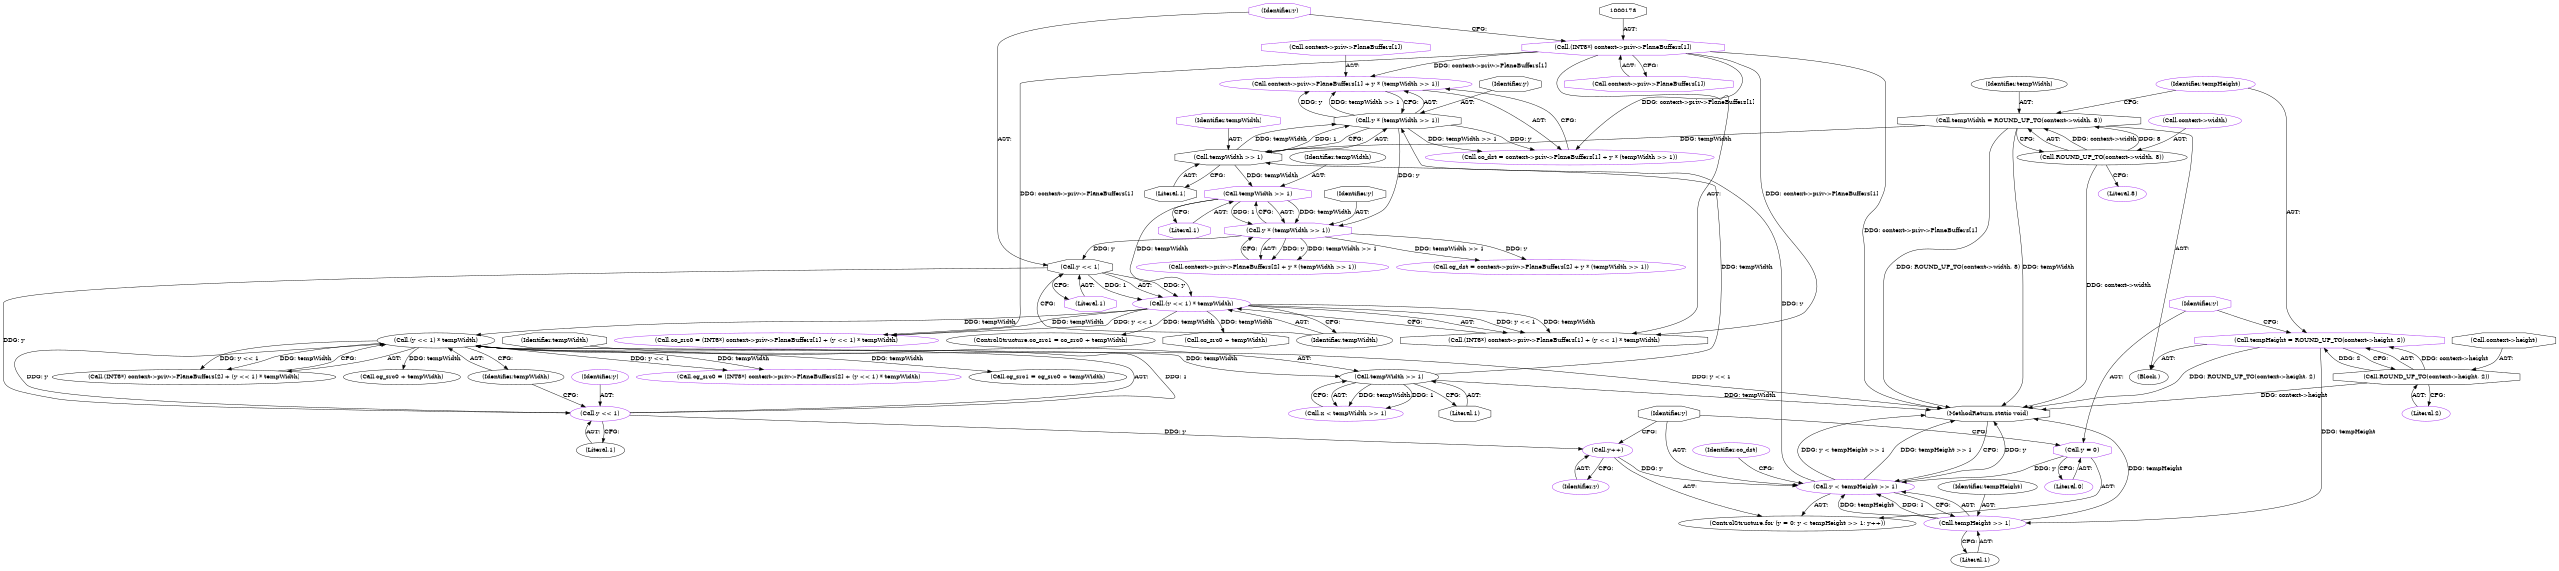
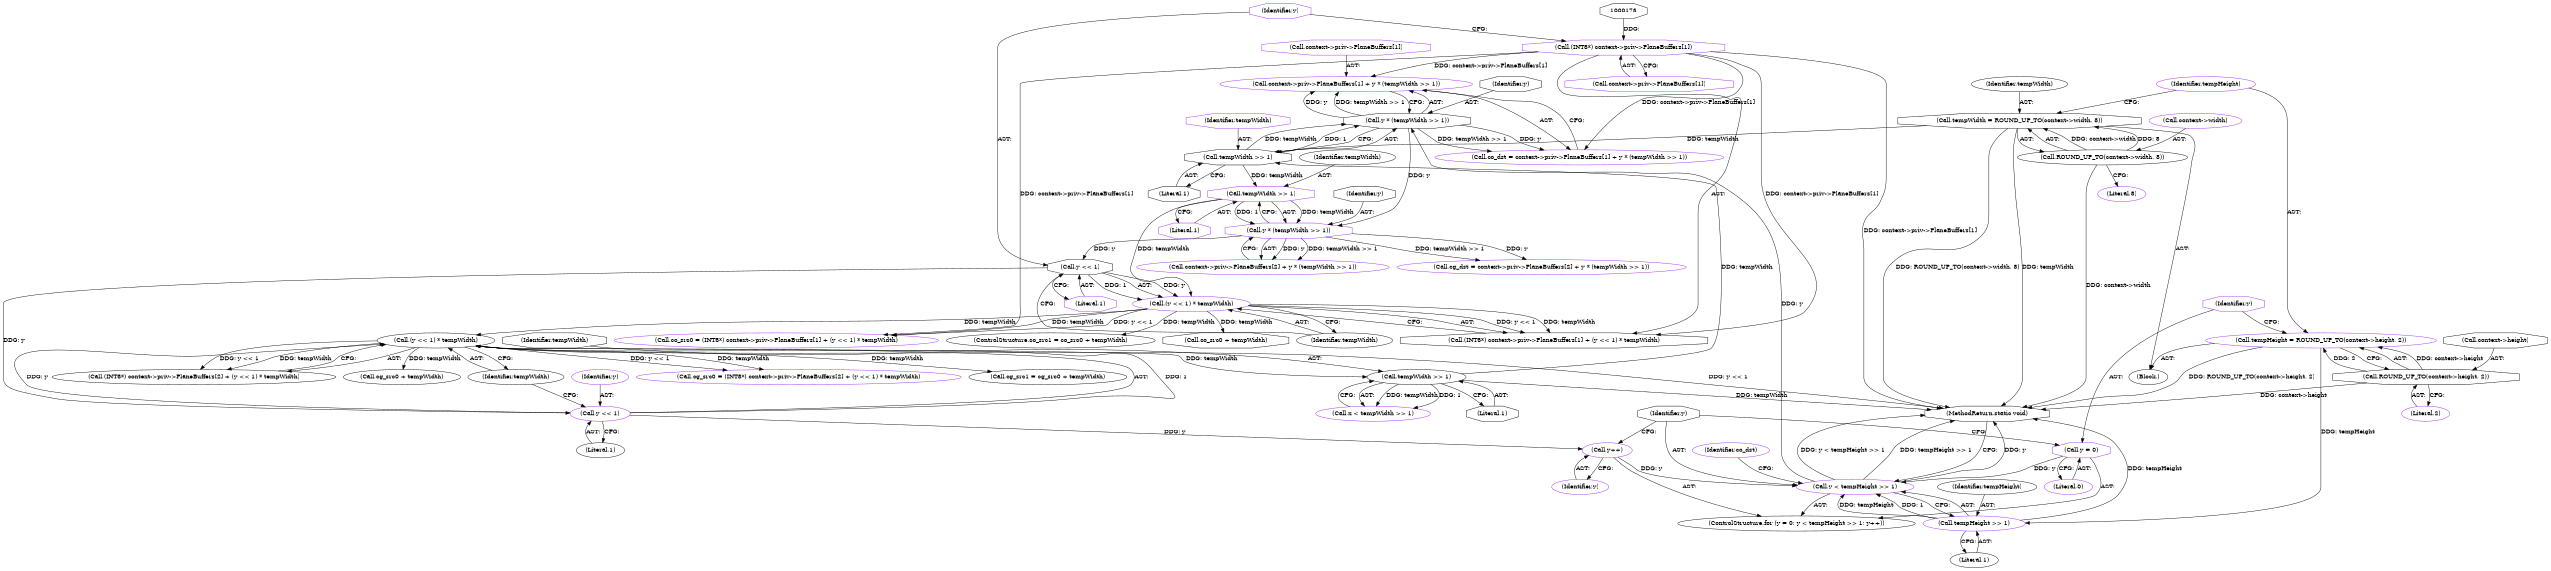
edge "1000173" -> "(Call,(INT8*) context->priv->PlaneBuffers[1])": label "AST: " -> "DDG: "
edge "(Call,tempWidth = ROUND_UP_TO(context->width, 8))" -> "(Call,ROUND_UP_TO(context->width, 8))": label "CFG: " -> "AST: "
node "(Call,tempHeight = ROUND_UP_TO(context->height, 2))": shape octagon -> ellipse
